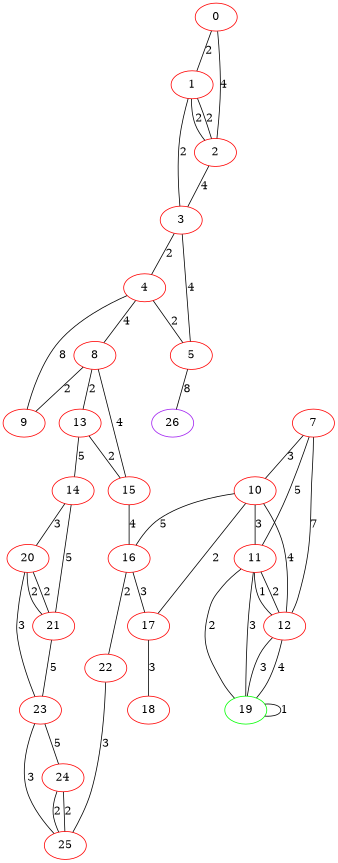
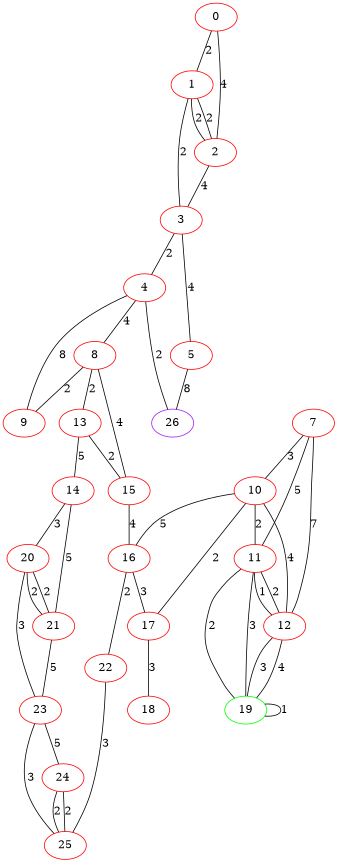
edge "4" -- "5": now "4" -- "26"
edge "10" -- "11": label "3" -> "2"
